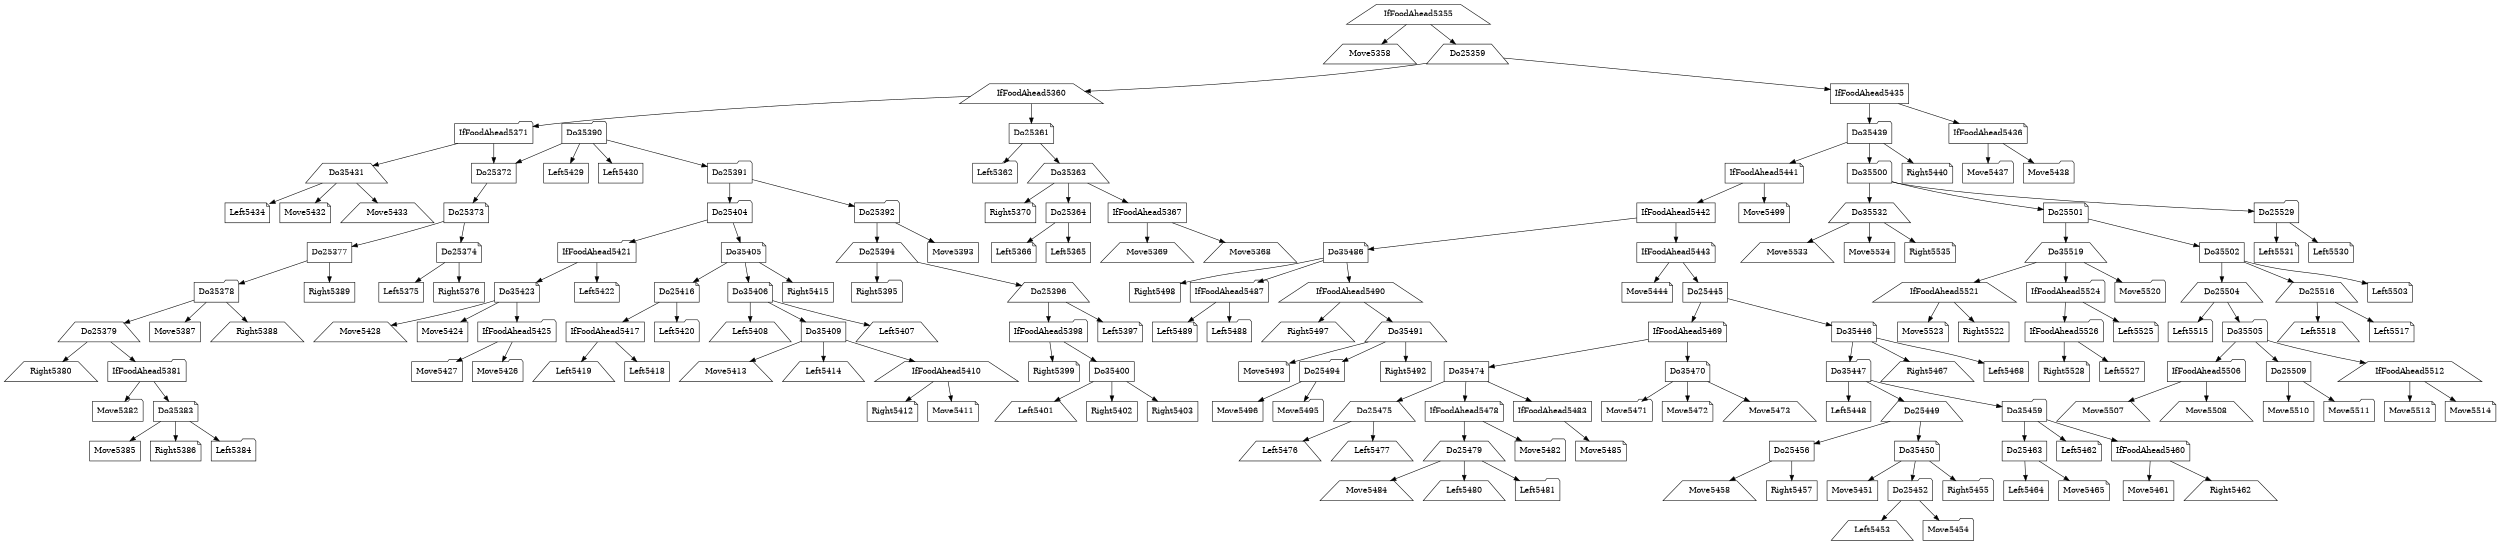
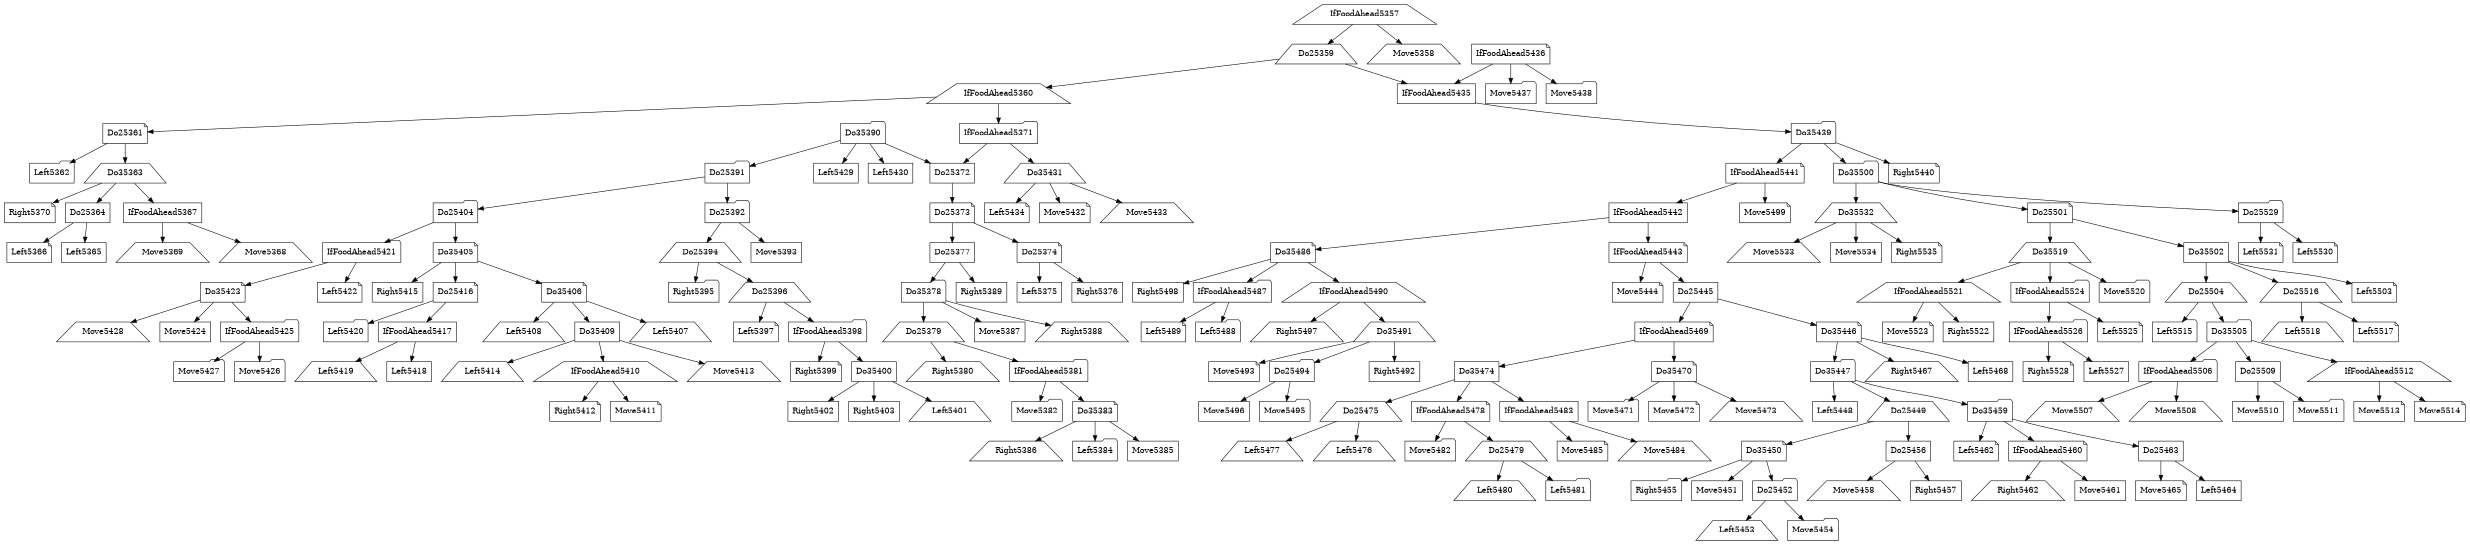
node "IfFoodAhead5355": label "IfFoodAhead5355" -> "IfFoodAhead5357"
edge "IfFoodAhead5435" -> "IfFoodAhead5436": reversed
node "Right5386": shape note -> trapezium
edge "Do25479" -> "Move5484": now "IfFoodAhead5483" -> "Move5484"
